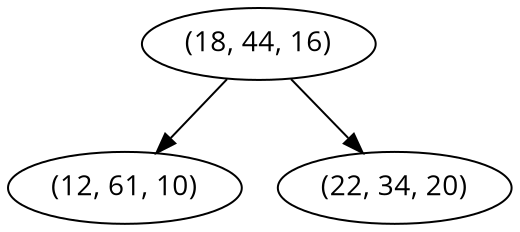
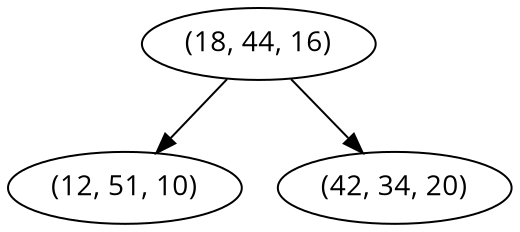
node "(12, 61, 10)": label "(12, 61, 10)" -> "(12, 51, 10)"
node "(22, 34, 20)": label "(22, 34, 20)" -> "(42, 34, 20)"
